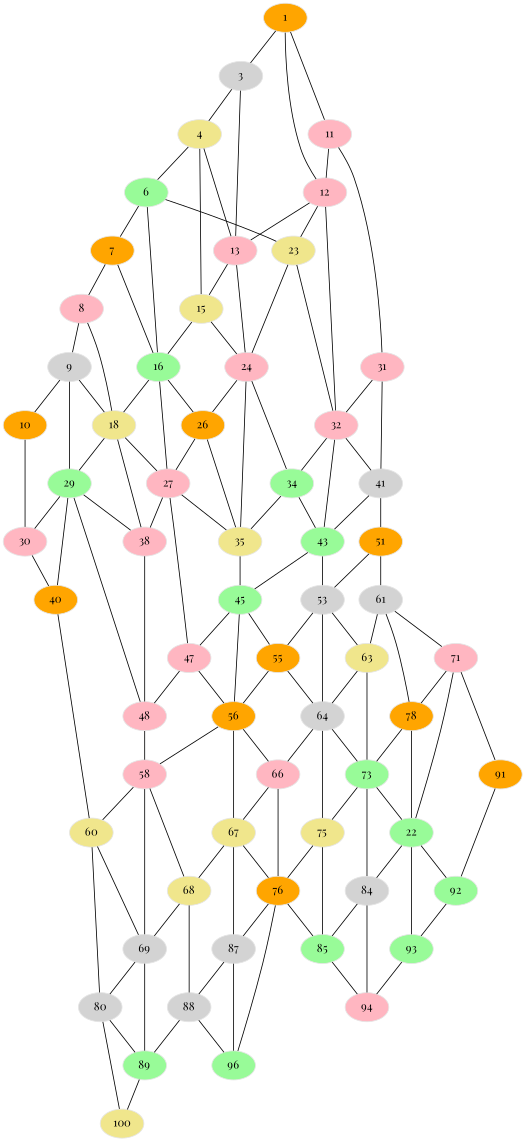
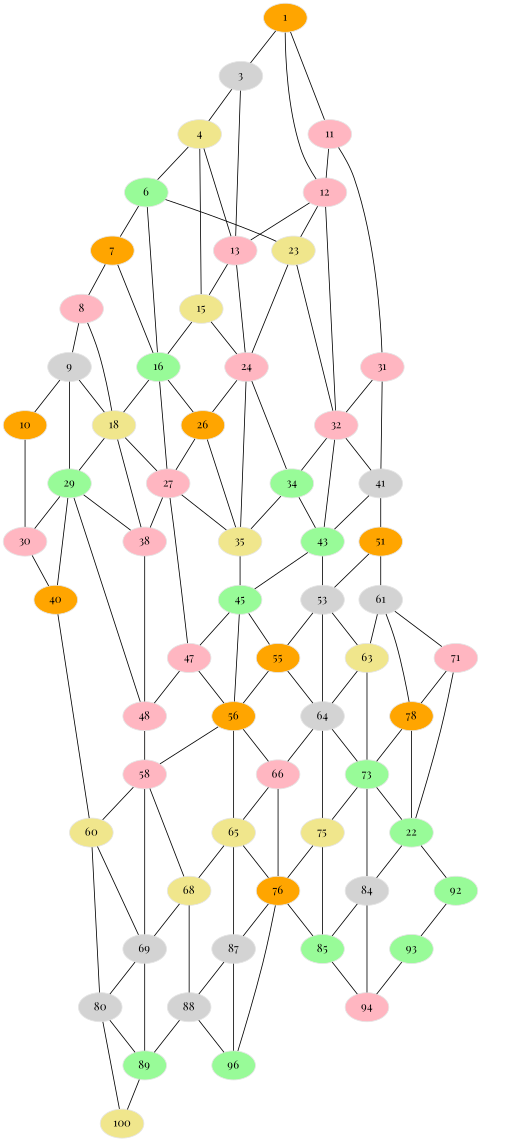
node "91": removed
node "67": label "67" -> "65"
edge "22" -- "93": removed
